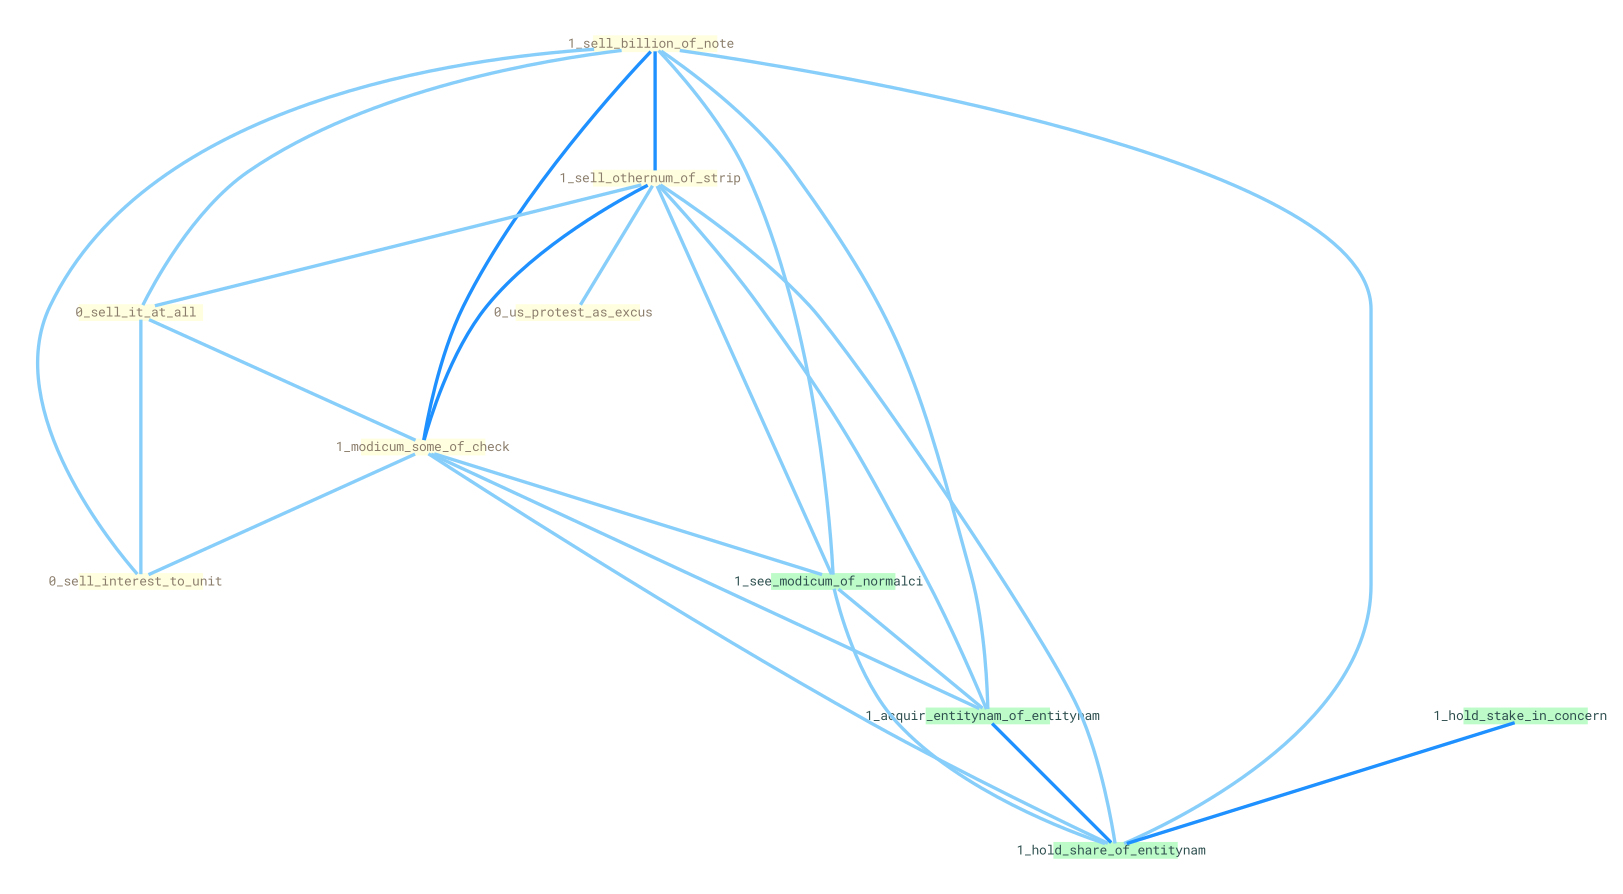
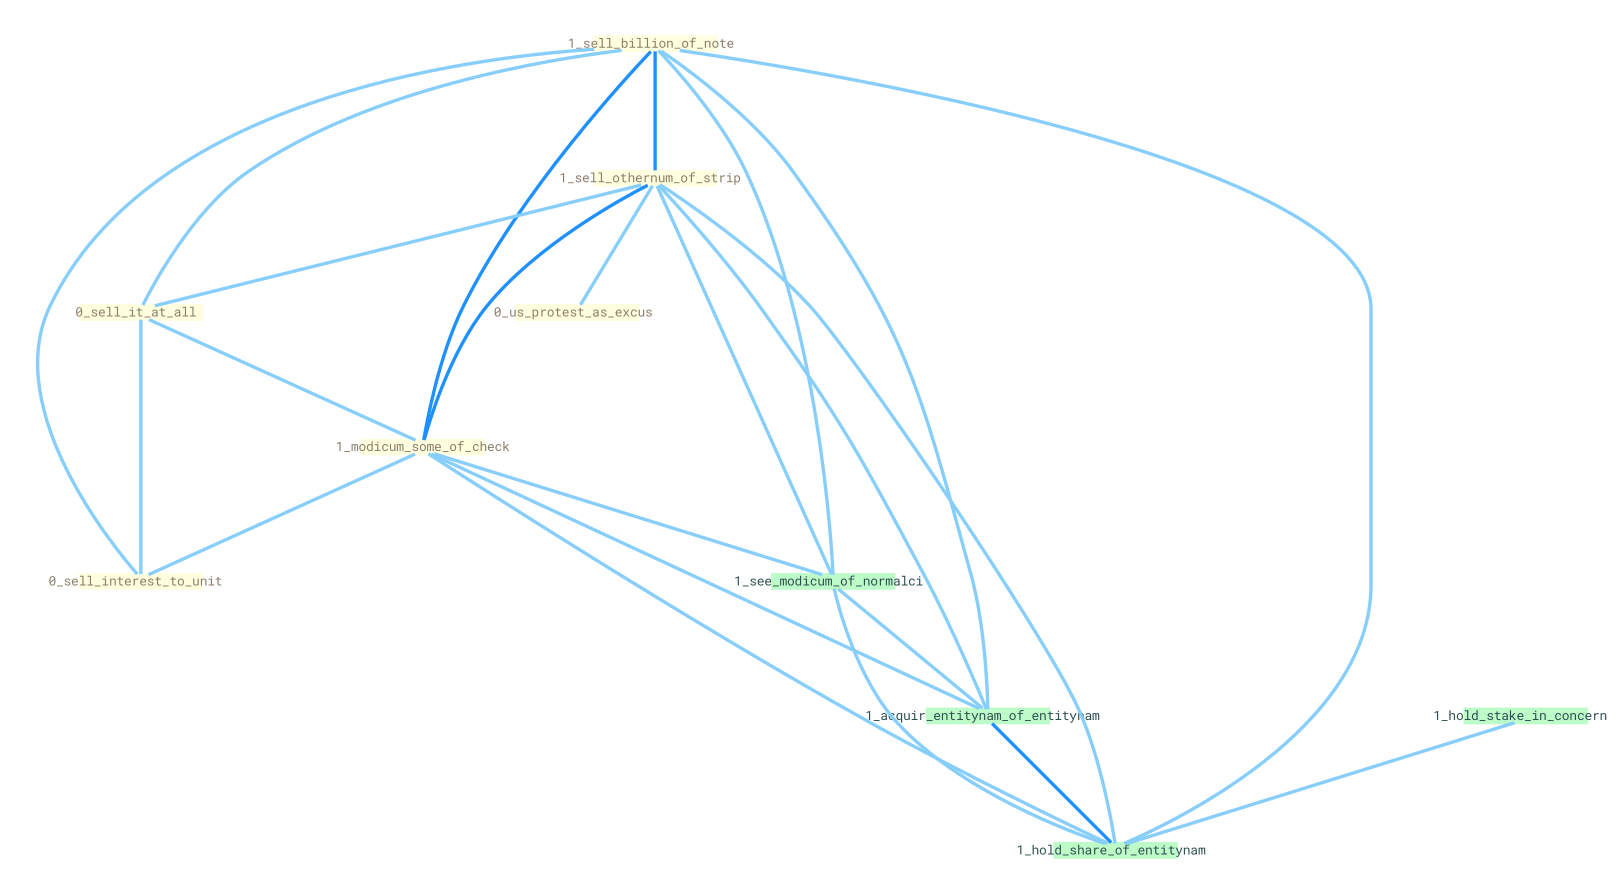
edge "1_hold_stake_in_concern" -- "1_hold_share_of_entitynam": color #1e90ff -> #87cefa
